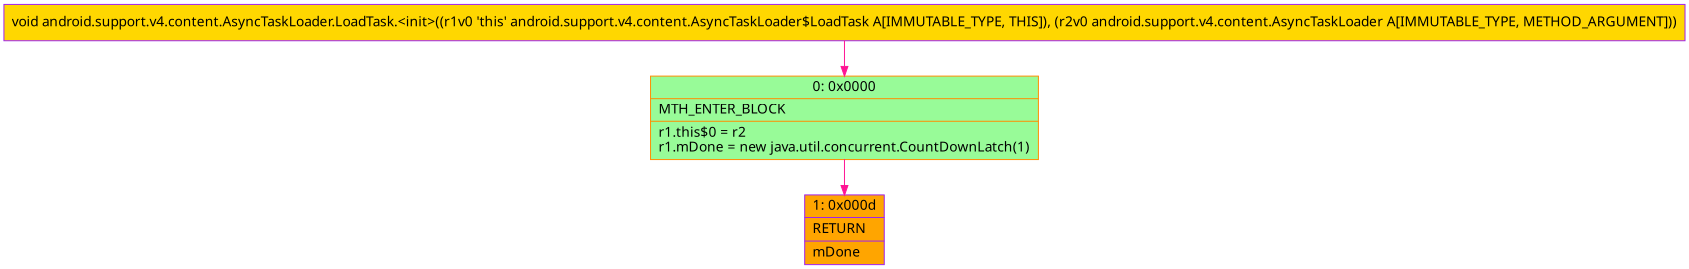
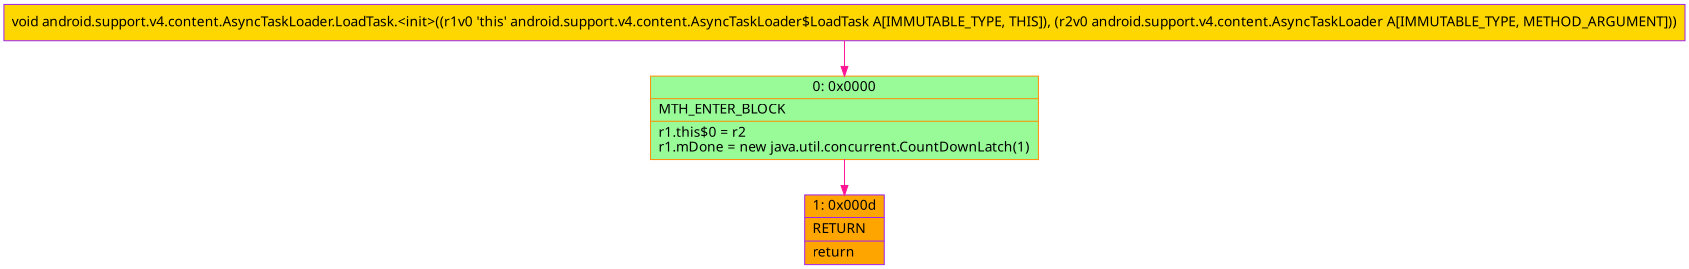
node "1: 0x000d": text "mDone" -> "return"
